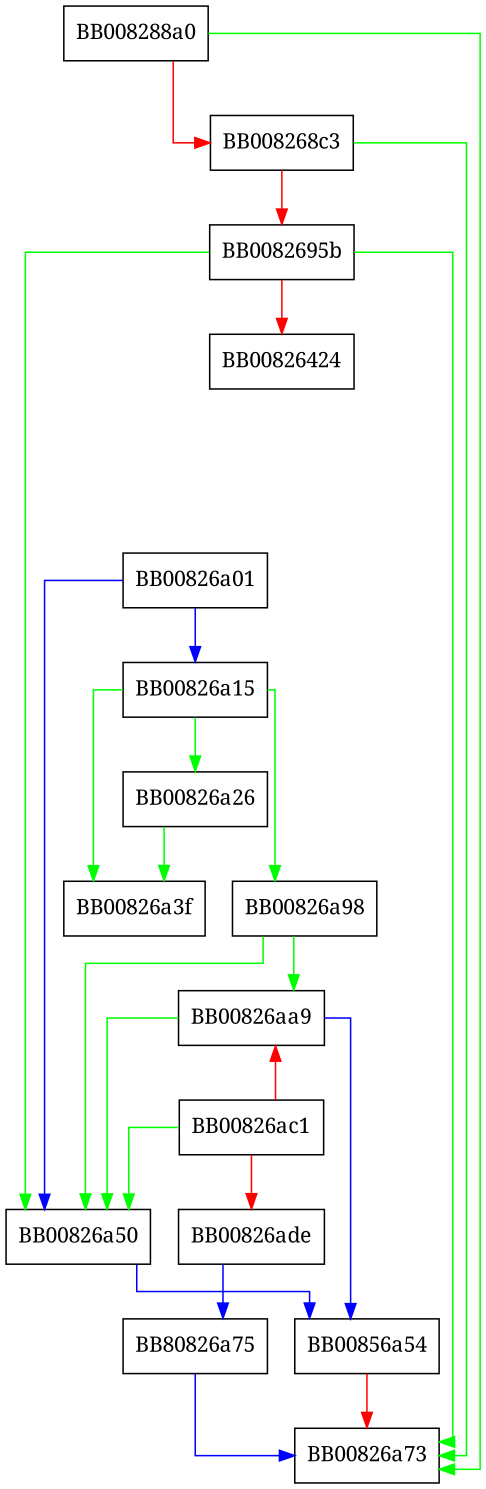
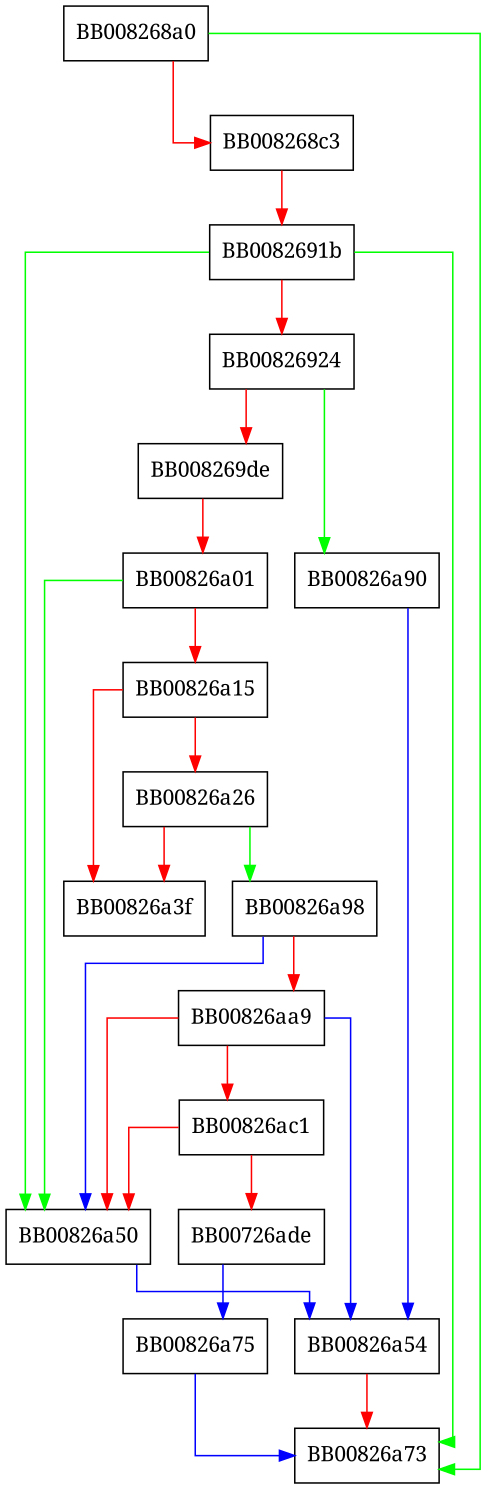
node "BB008288a0": label "BB008288a0" -> "BB008268a0"
node "BB0082695b": label "BB0082695b" -> "BB0082691b"
node "BB00826424": label "BB00826424" -> "BB00826924"
node "BB008269de": added
node "BB00826a90": added
edge "BB00826a01" -> "BB00826a15": color blue -> red
edge "BB00826a15" -> "BB00826a26": color green -> red
edge "BB008268c3" -> "BB00826a73": removed
edge "BB00826a15" -> "BB00826a3f": color green -> red
edge "BB00826a15" -> "BB00826a98": now "BB00826a26" -> "BB00826a98"
edge "BB00826a26" -> "BB00826a3f": color green -> red
edge "BB00826a01" -> "BB00826a50": color blue -> green
edge "BB00826a98" -> "BB00826aa9": color green -> red
edge "BB00826a98" -> "BB00826a50": color green -> blue
edge "BB00826aa9" -> "BB00826a50": color green -> red
edge "BB00826ac1" -> "BB00826aa9": reversed
edge "BB00826ac1" -> "BB00826a50": color green -> red
node "BB00826ade": label "BB00826ade" -> "BB00726ade"
node "BB80826a75": label "BB80826a75" -> "BB00826a75"
node "BB00856a54": label "BB00856a54" -> "BB00826a54"
